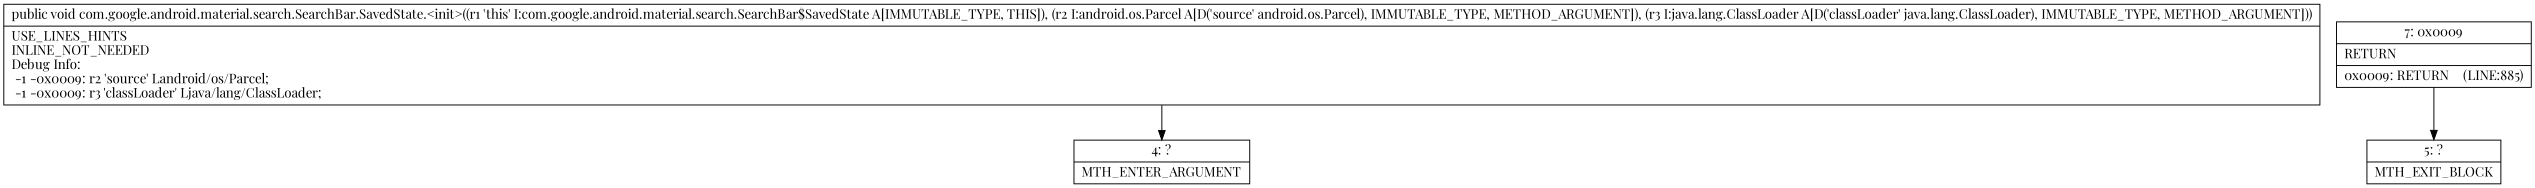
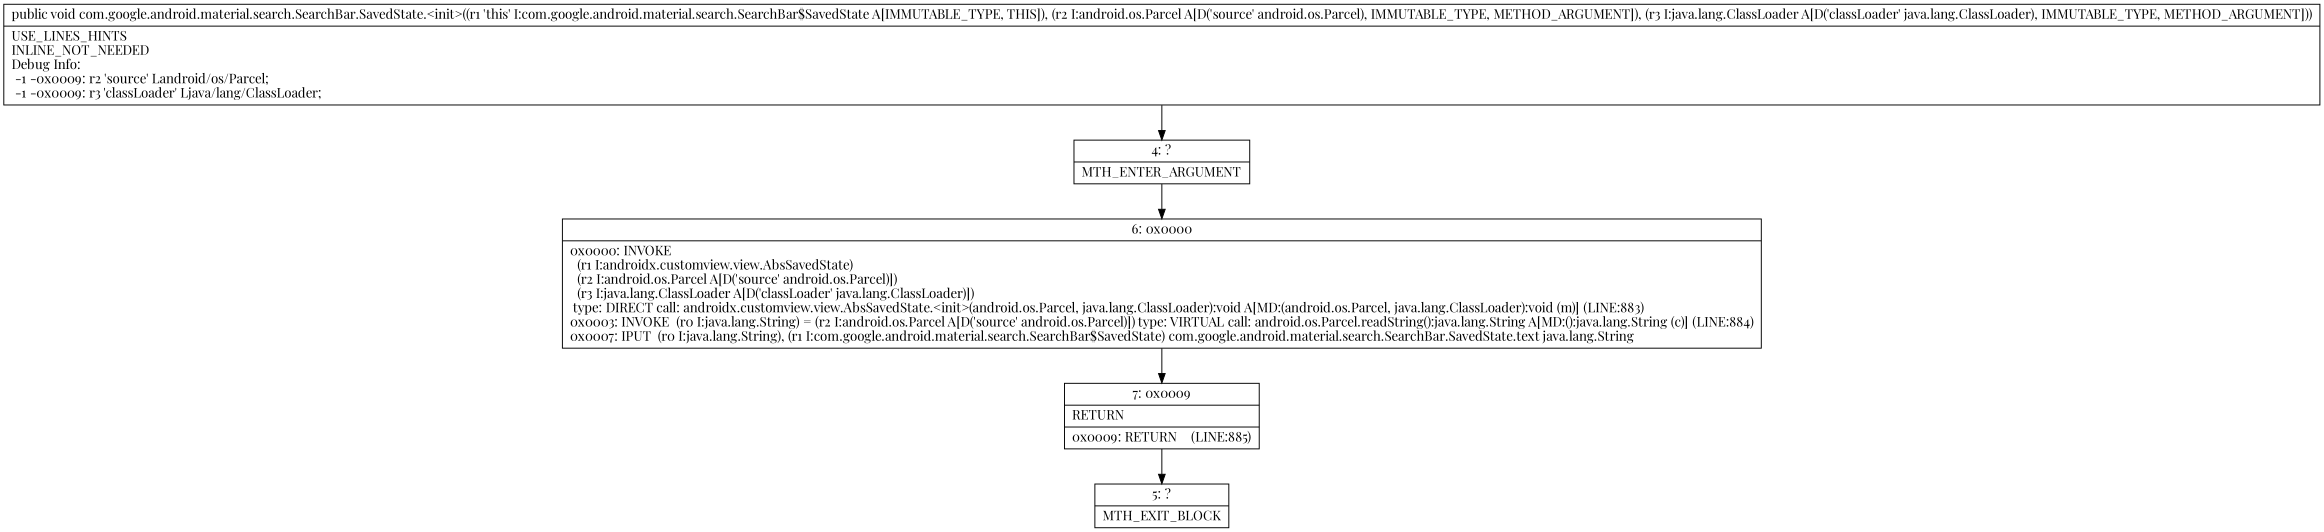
node "6: 0x0000": added
